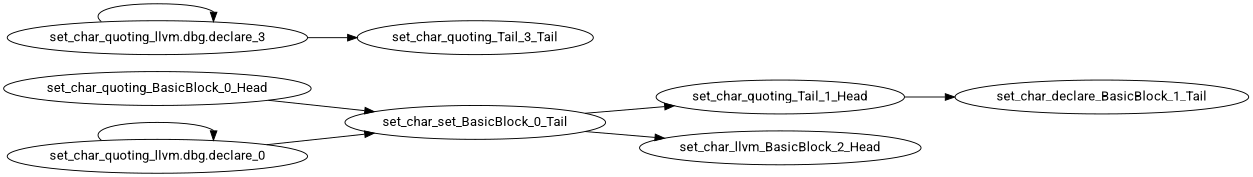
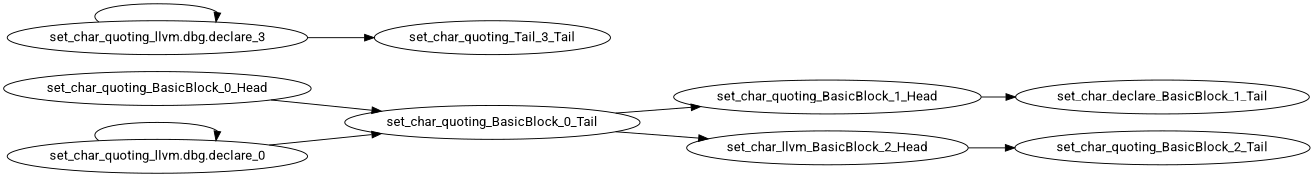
node "set_char_quoting_Tail_1_Head": label "set_char_quoting_Tail_1_Head" -> "set_char_quoting_BasicBlock_1_Head"
node "set_char_set_BasicBlock_0_Tail": label "set_char_set_BasicBlock_0_Tail" -> "set_char_quoting_BasicBlock_0_Tail"
node "set_char_quoting_BasicBlock_2_Tail": added
